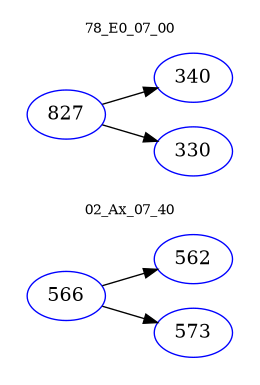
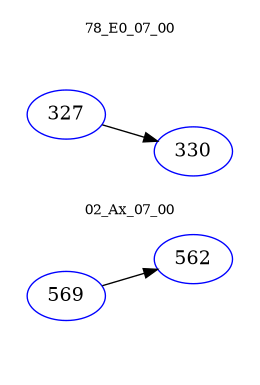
node "340": removed
node "827": label "827" -> "327"
cluster "02_Ax_07_40": label "02_Ax_07_40" -> "02_Ax_07_00"
node "566": label "566" -> "569"
node "573": removed
